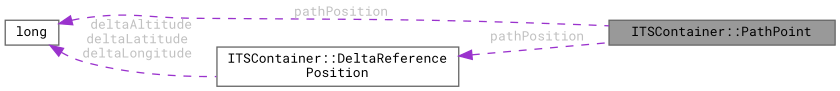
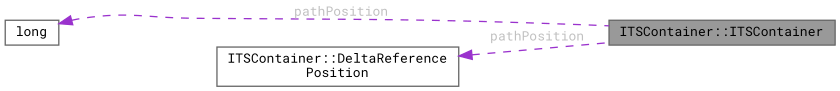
node "ITSContainer::PathPoint": label "ITSContainer::PathPoint" -> "ITSContainer::ITSContainer"
edge "ITSContainer::DeltaReference Position" -> "long": removed, label "deltaAltitude deltaLatitude deltaLongitude"
